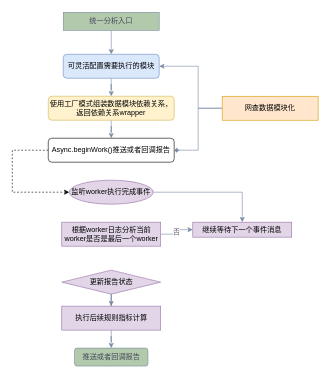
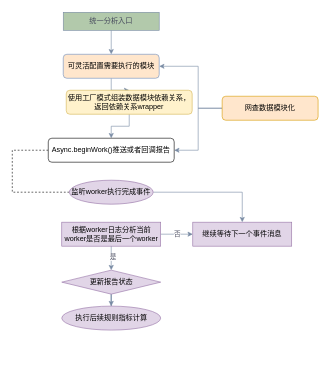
node "可灵活配置需要执行的模块": fillcolor #dae8fc -> #ffe6cc
node "使用工厂模式组装数据模块依赖关系，返回依赖关系wrapper": moved (111, 108) -> (129, 102)
node "网查数据模块化": shape rectangle -> rounded rectangle
edge "网查数据模块化" -> "Async.beginWork()推送或者回调报告": arrowhead diamond -> classic
edge "Async.beginWork()推送或者回调报告" -> "监听worker执行完成事件": arrowhead classic -> none
node "继续等待下一个事件消息": size 99x15 -> 99x24
edge "根据worker日志分析当前worker是否是最后一个worker" -> "更新报告状态": added, label "是"
node "执行后续规则指标计算": shape rectangle -> ellipse
edge "执行后续规则指标计算" -> "推送或者回调报告": removed
node "推送或者回调报告": removed
